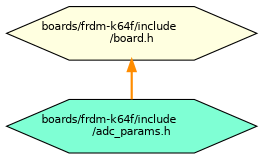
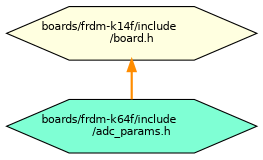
node "boards/frdm-k64f/include /board.h": label "boards/frdm-k64f/include /board.h" -> "boards/frdm-k14f/include /board.h"
